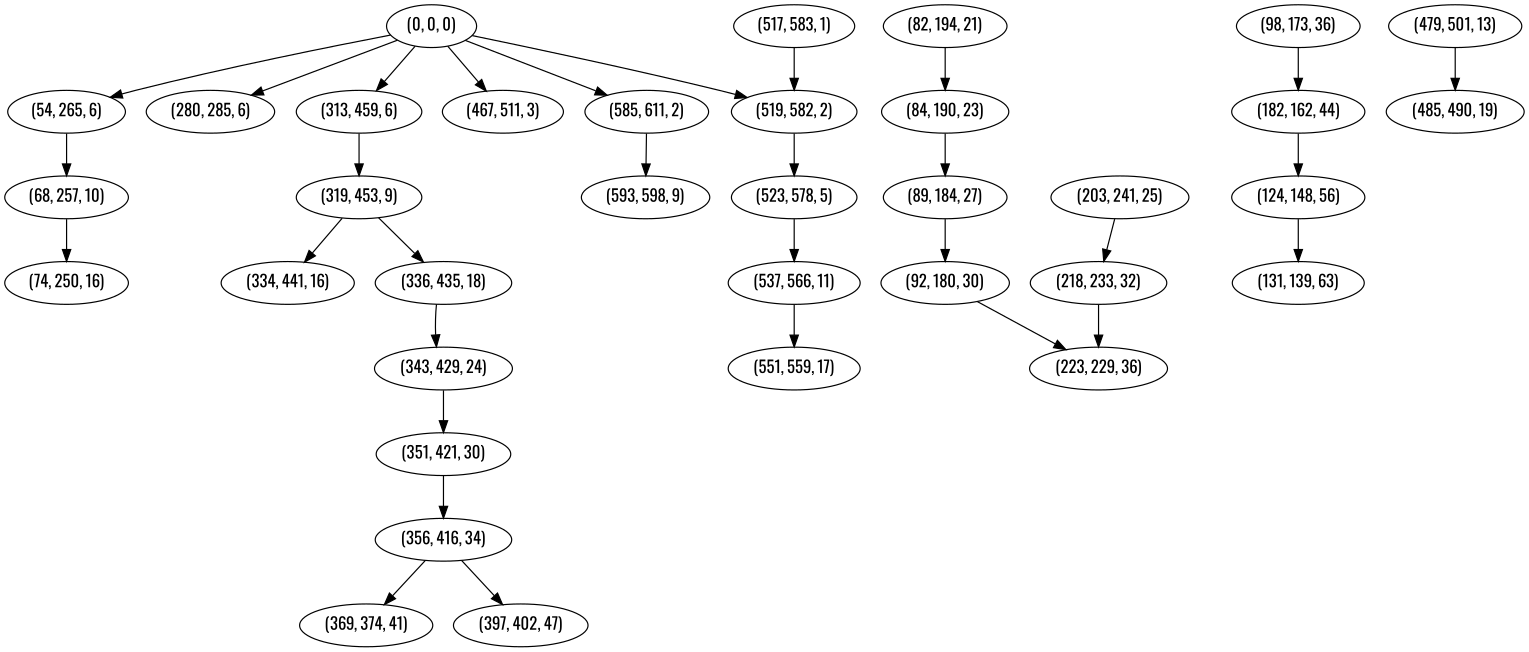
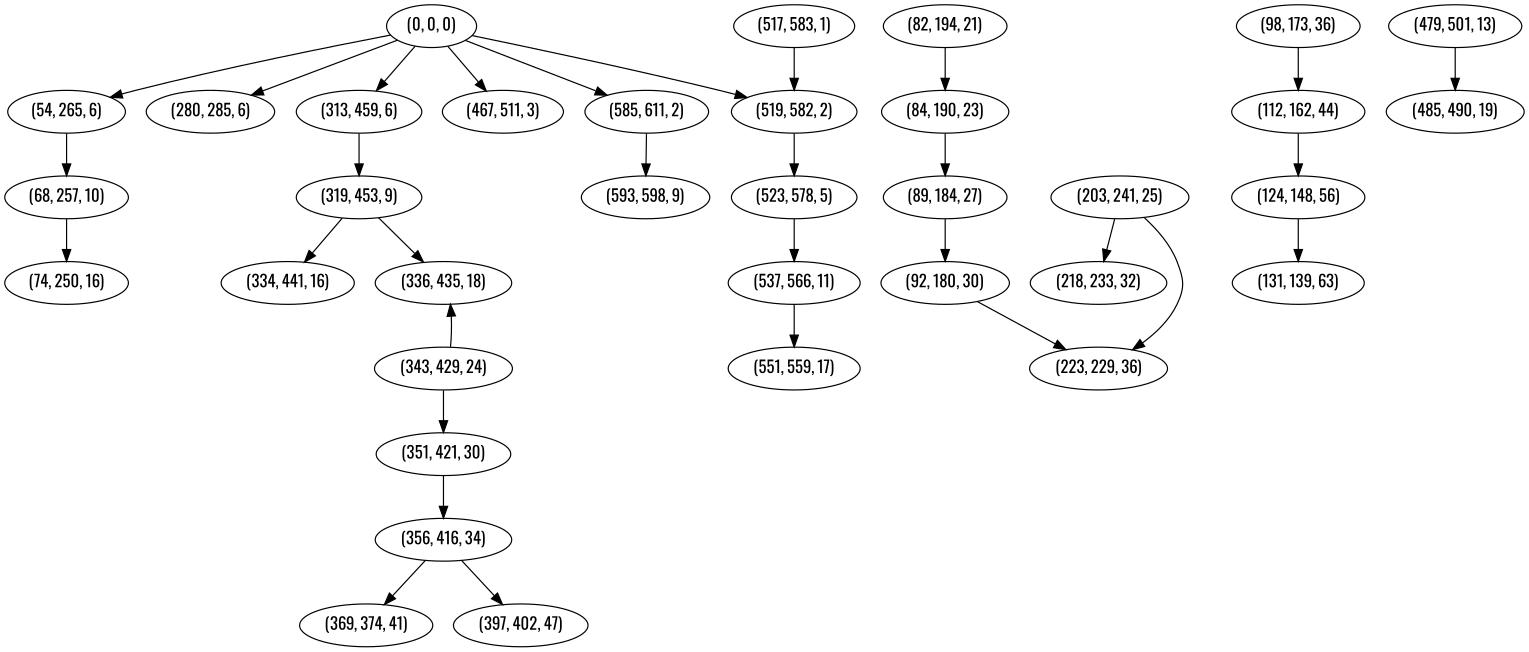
node "(182, 162, 44)": label "(182, 162, 44)" -> "(112, 162, 44)"
edge "(336, 435, 18)" -> "(343, 429, 24)": reversed
edge "(218, 233, 32)" -> "(223, 229, 36)": now "(203, 241, 25)" -> "(223, 229, 36)"
